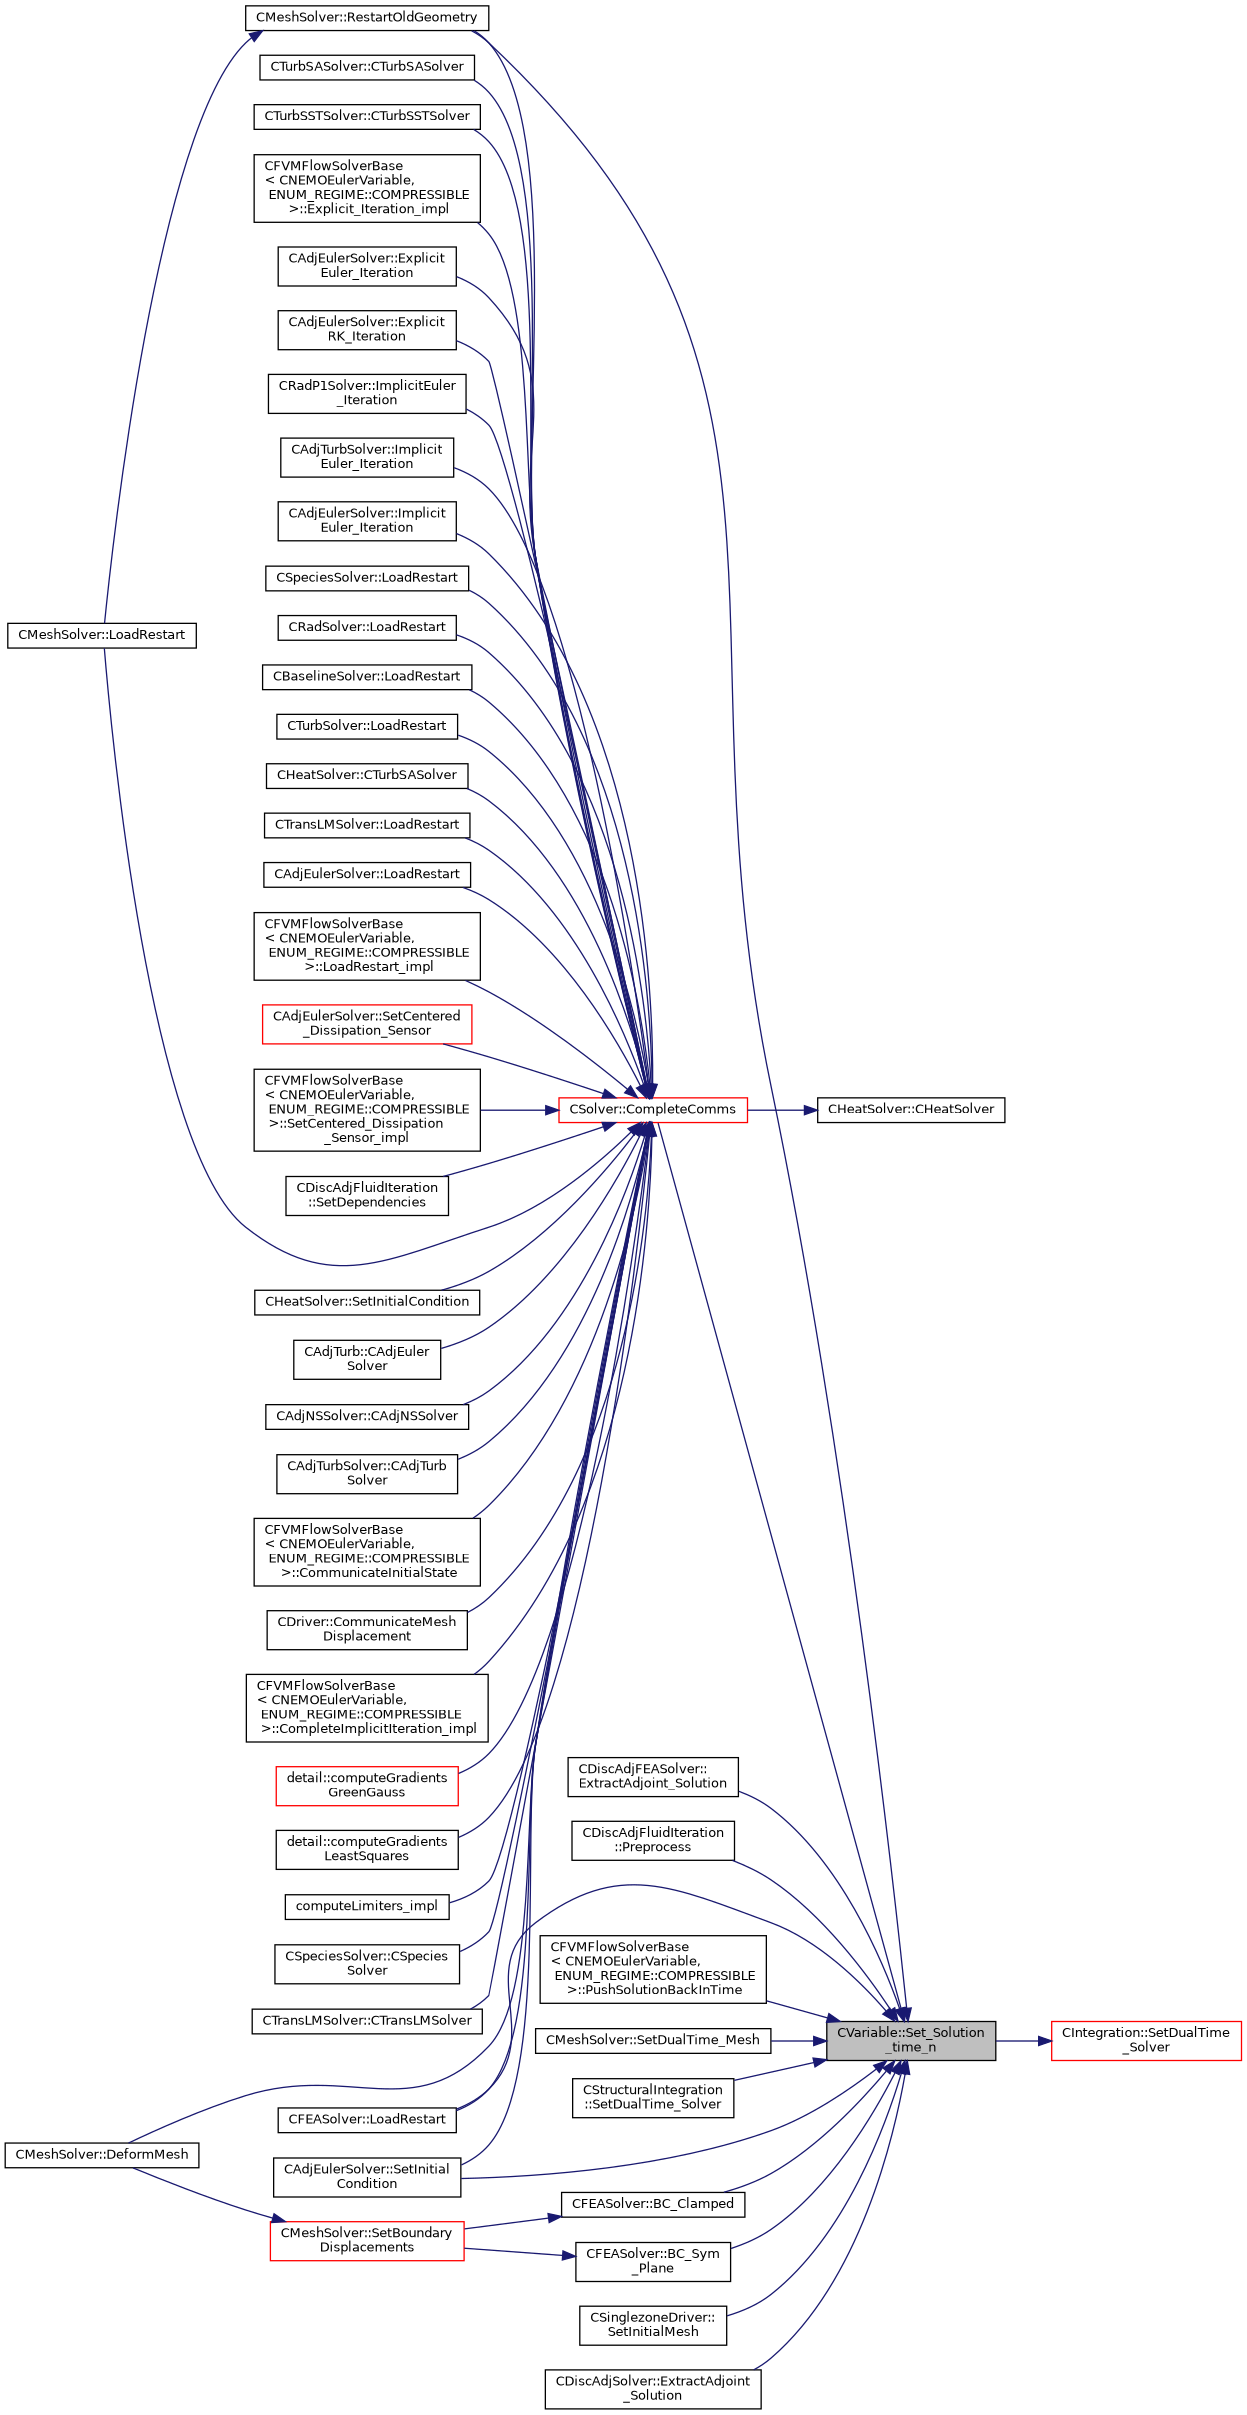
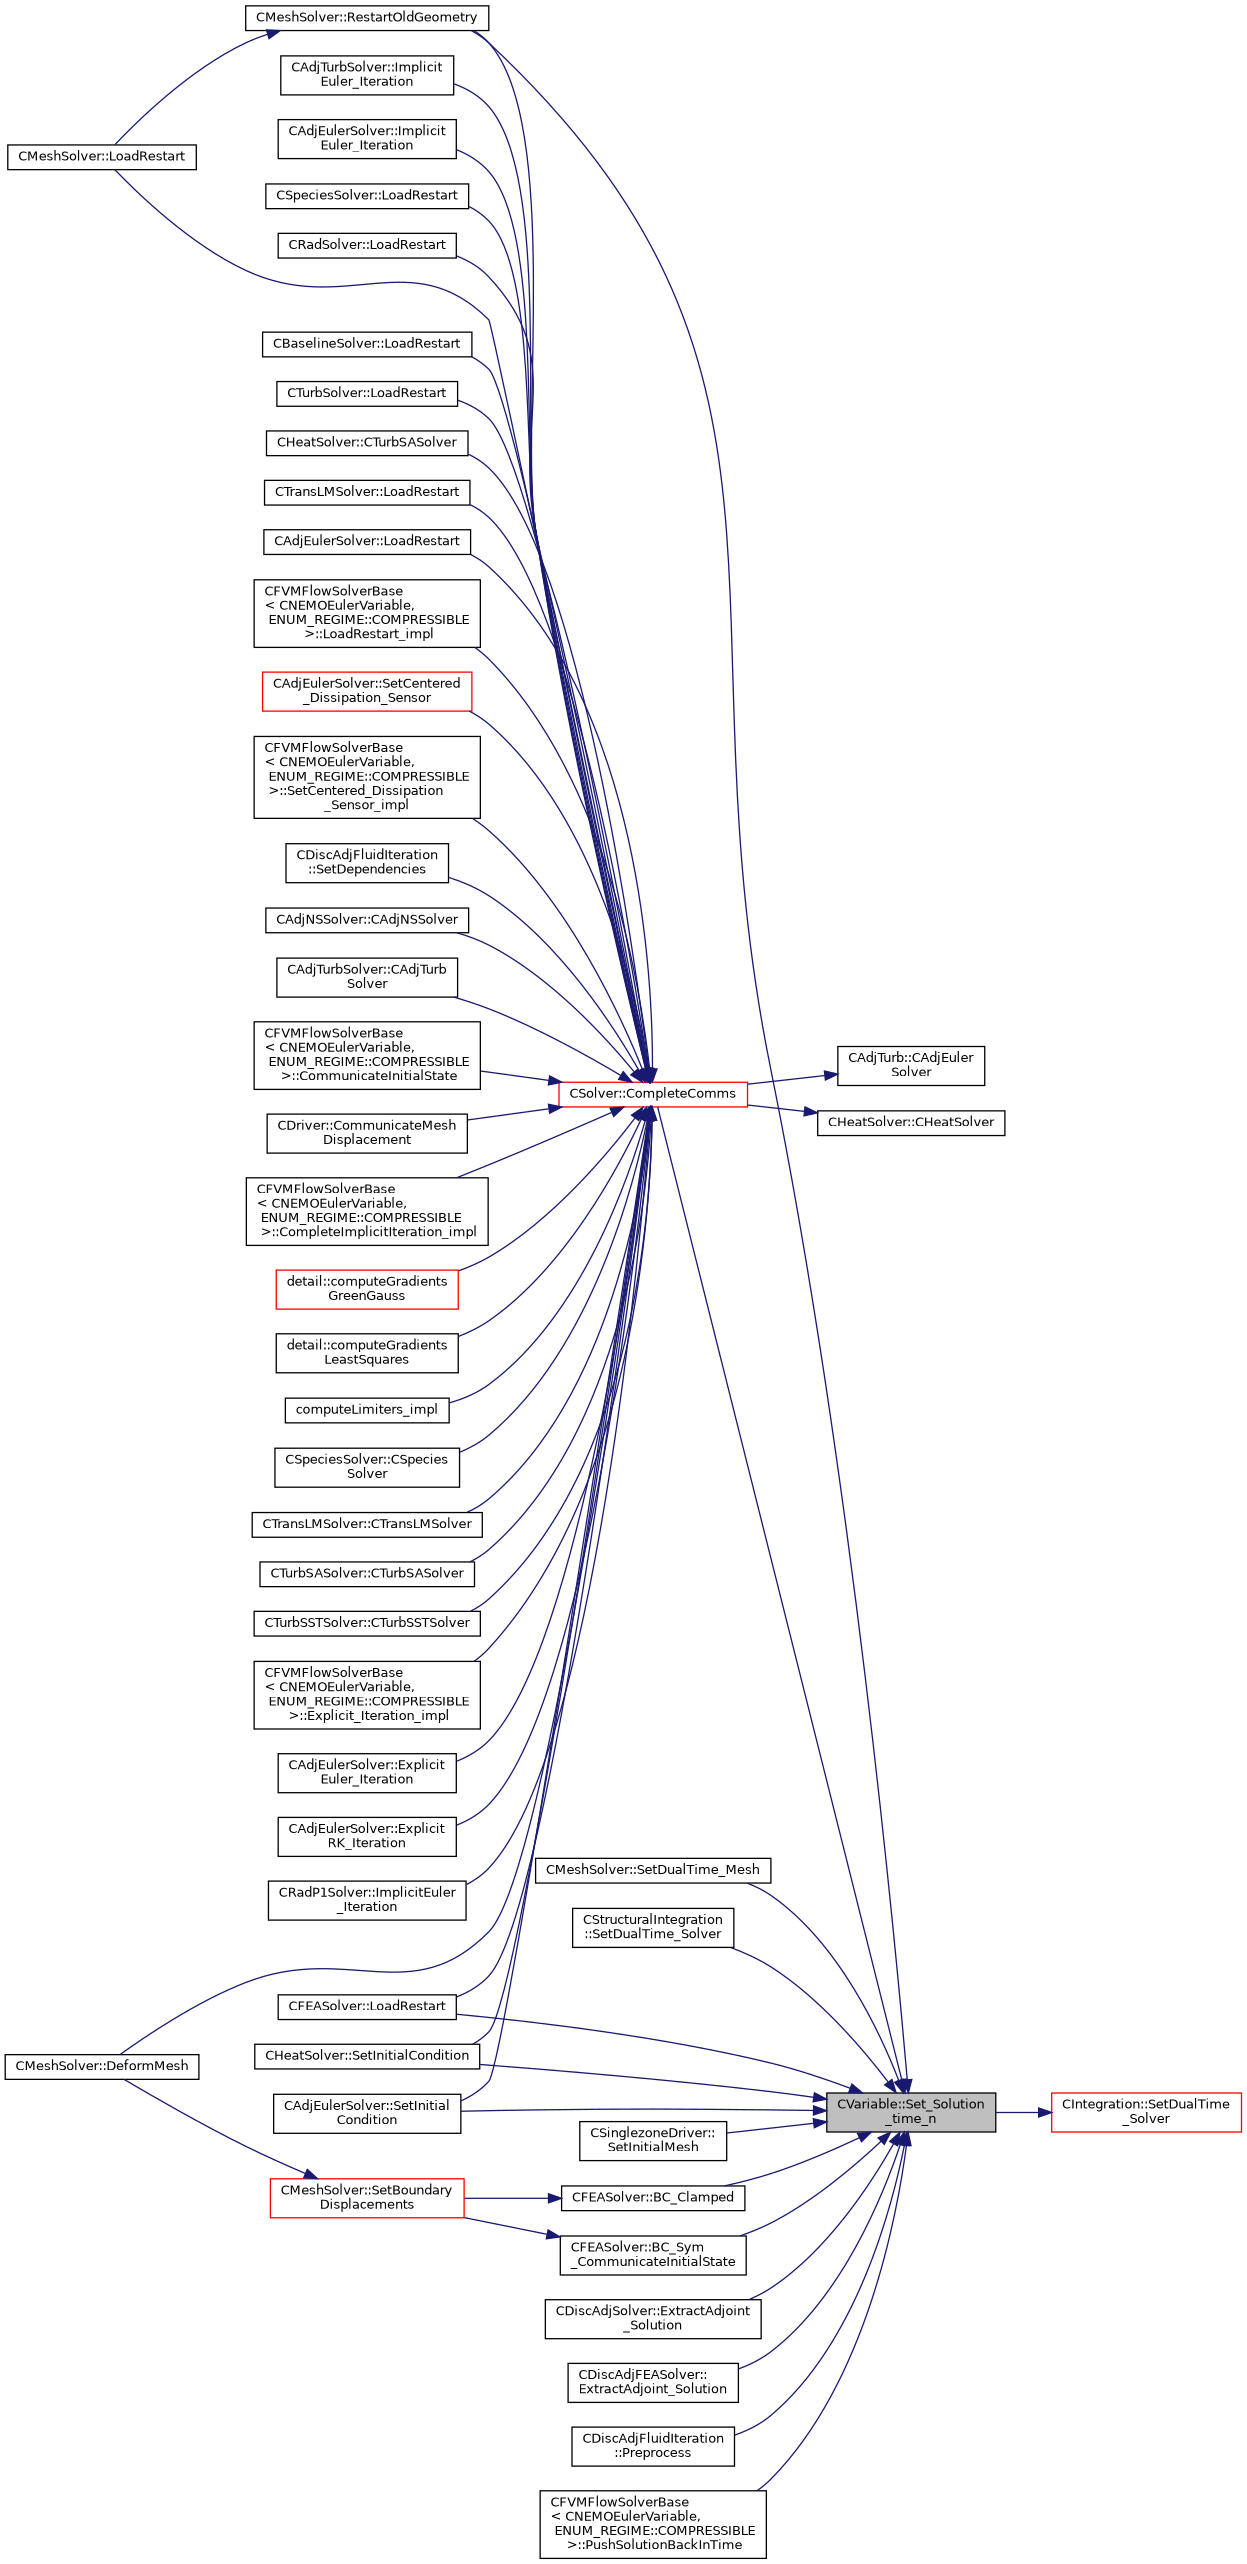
edge "CAdjTurb::CAdjEuler Solver" -> "CSolver::CompleteComms": reversed
edge "CHeatSolver::SetInitialCondition" -> "CVariable::Set_Solution _time_n": added
node "CFEASolver::BC_Sym _Plane": label "CFEASolver::BC_Sym _Plane" -> "CFEASolver::BC_Sym _CommunicateInitialState"
